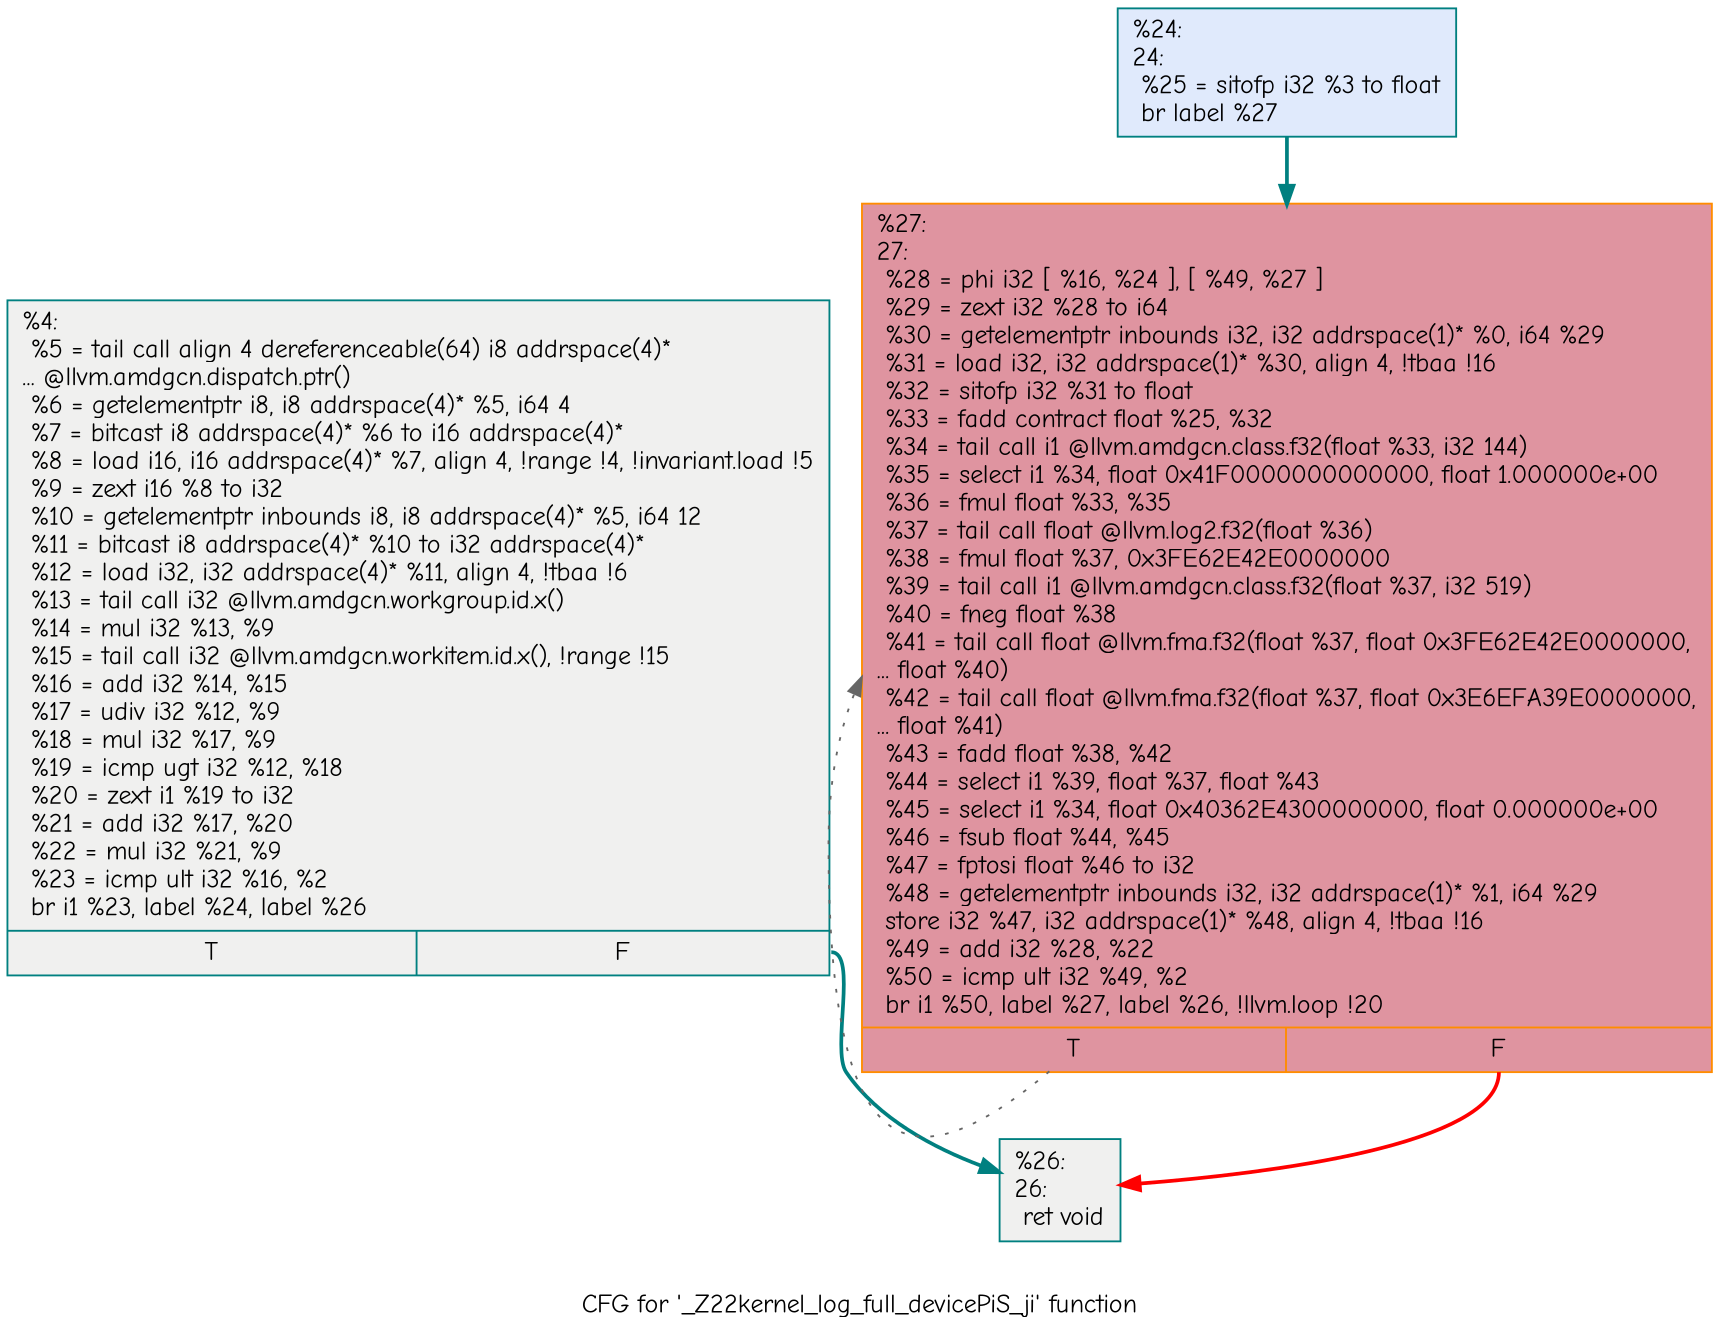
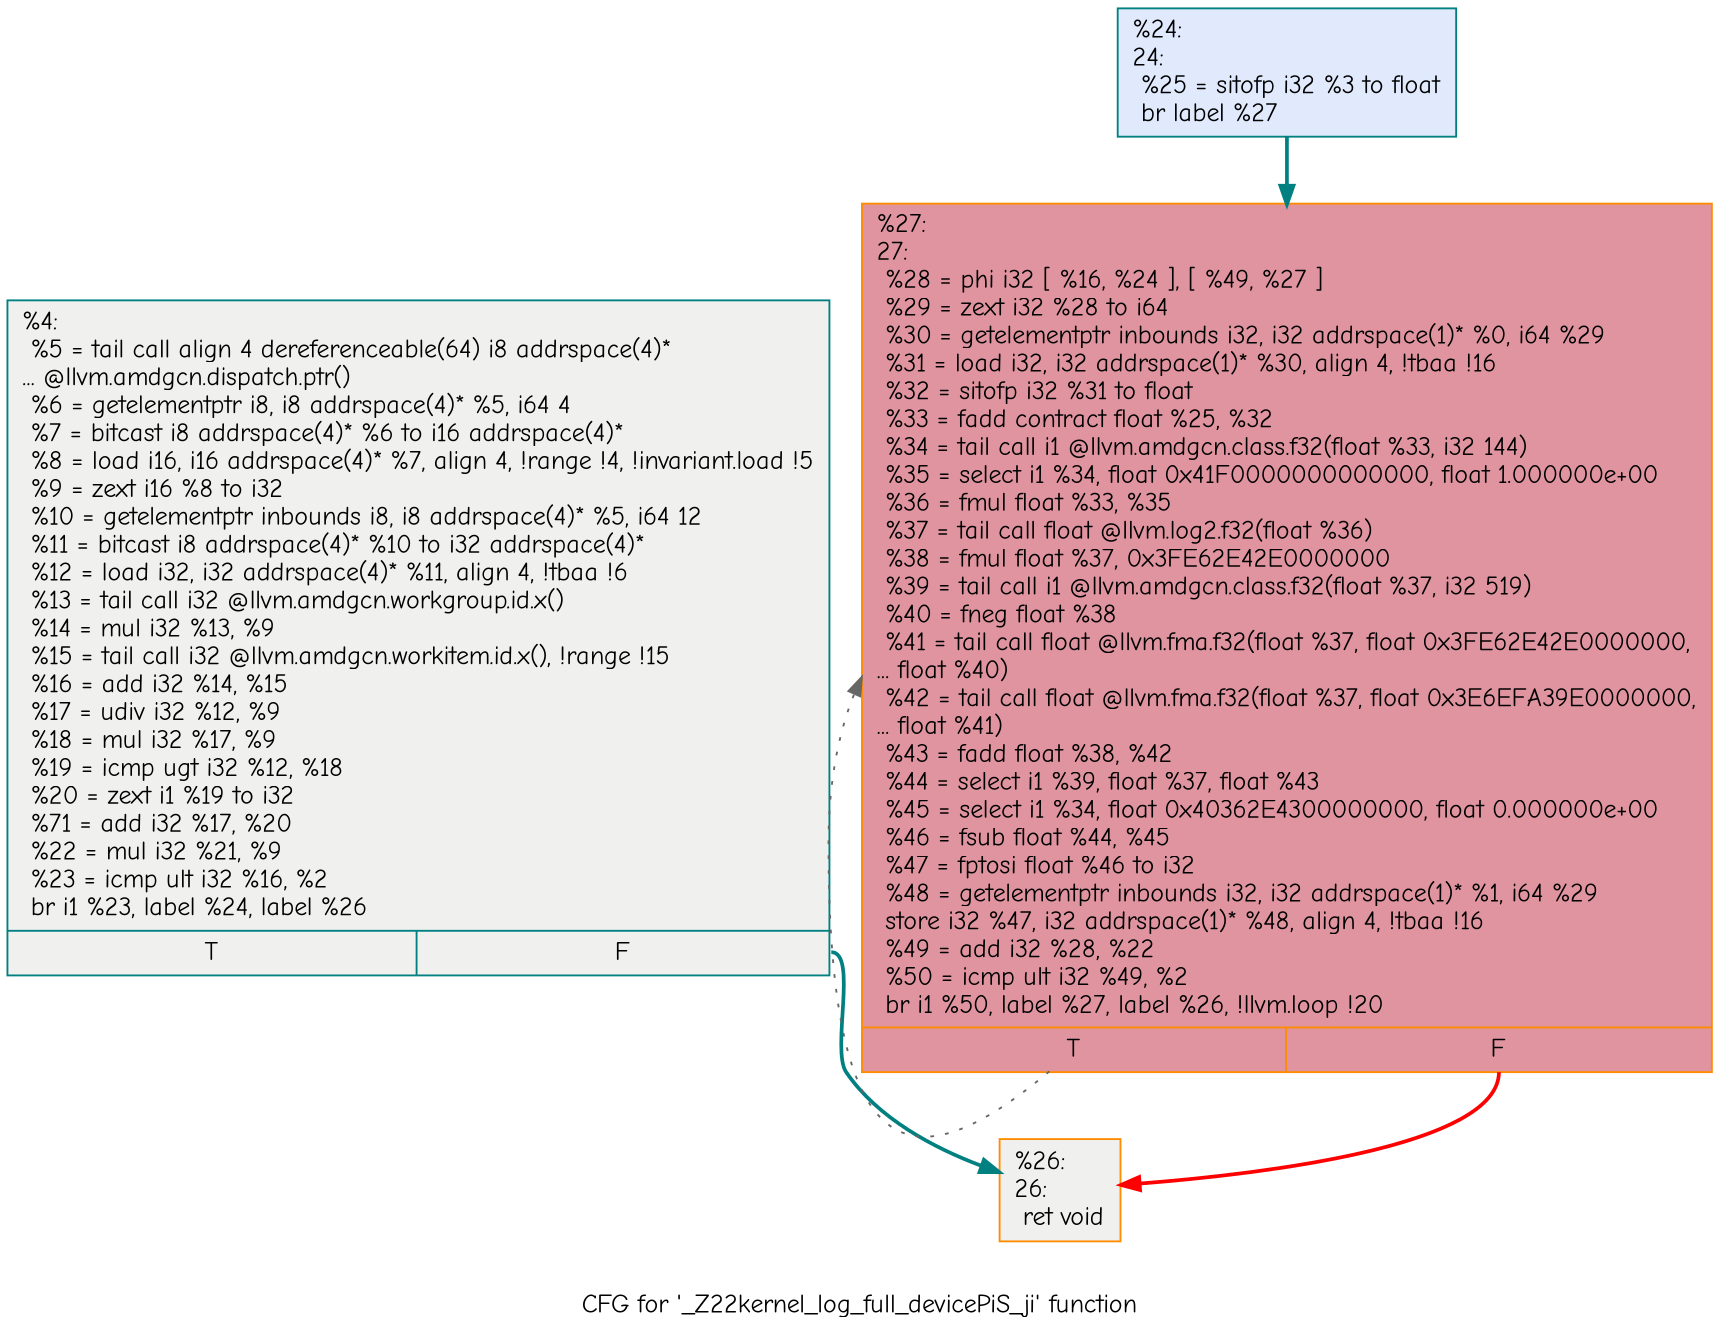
node "%4:": text "%21 = add i32 %17, %20" -> "%71 = add i32 %17, %20"
node "%26:": color teal -> darkorange
